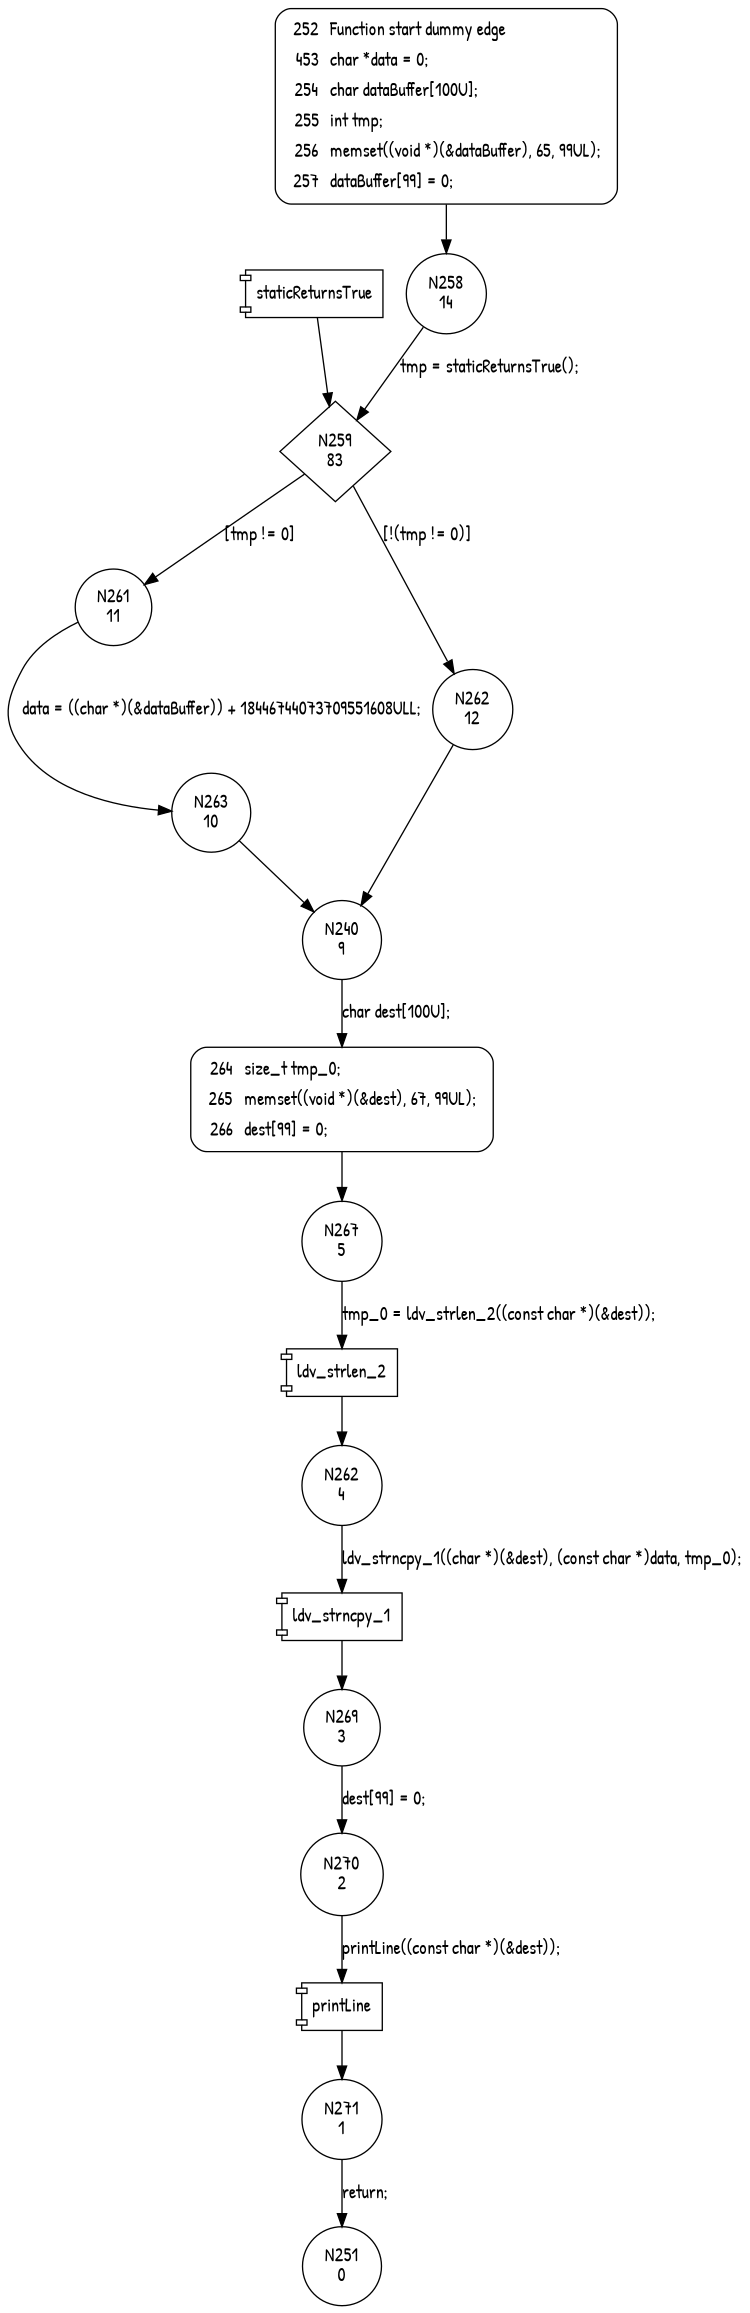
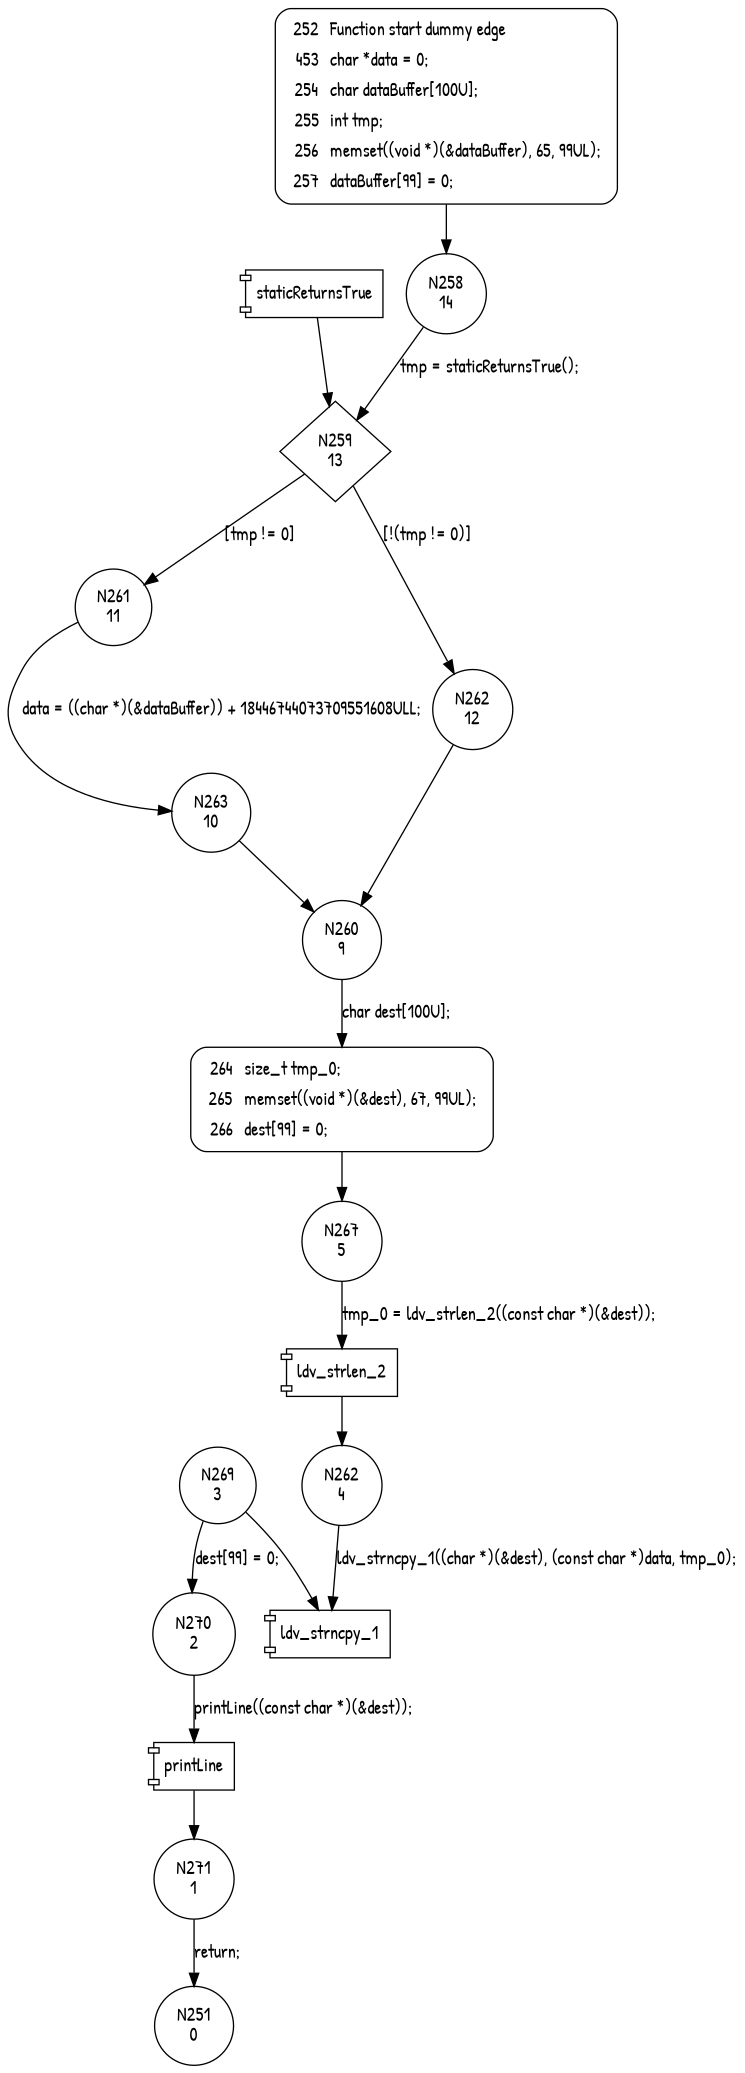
node "N259 83": label "N259 83" -> "N259 13"
node "N240 9": label "N240 9" -> "N260 9"
edge "ldv_strncpy_1" -> "N269 3": reversed
